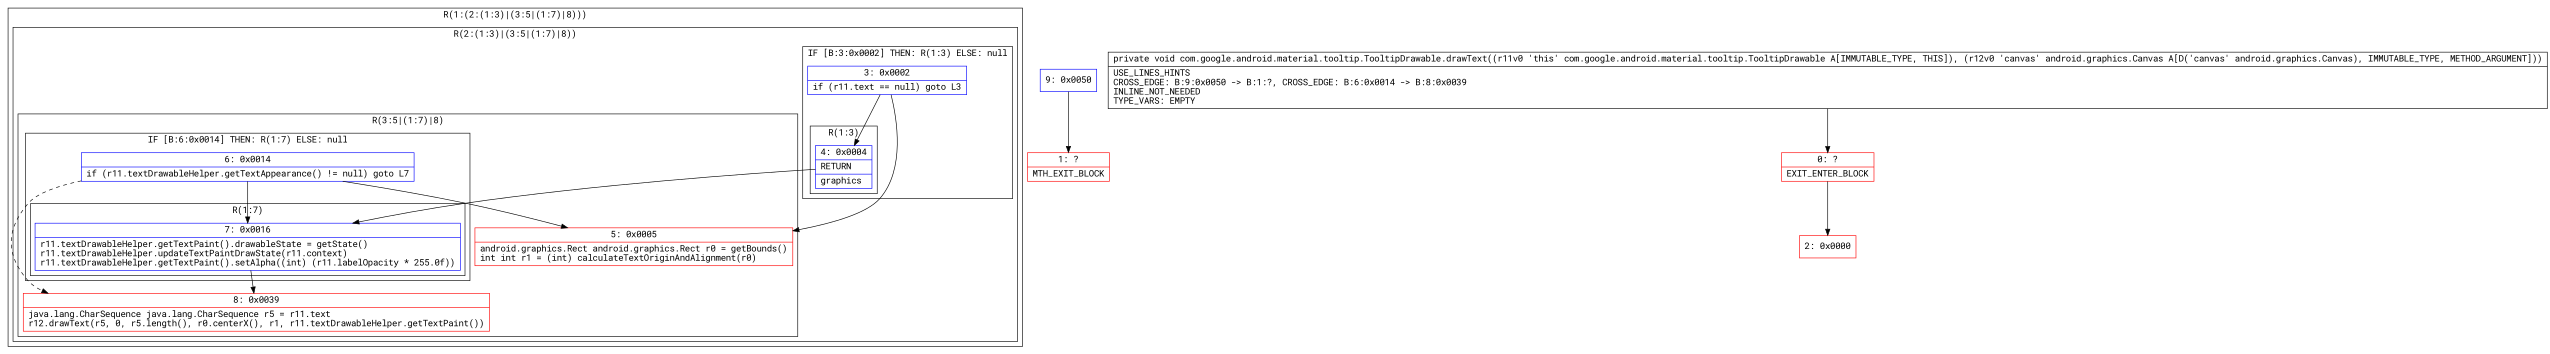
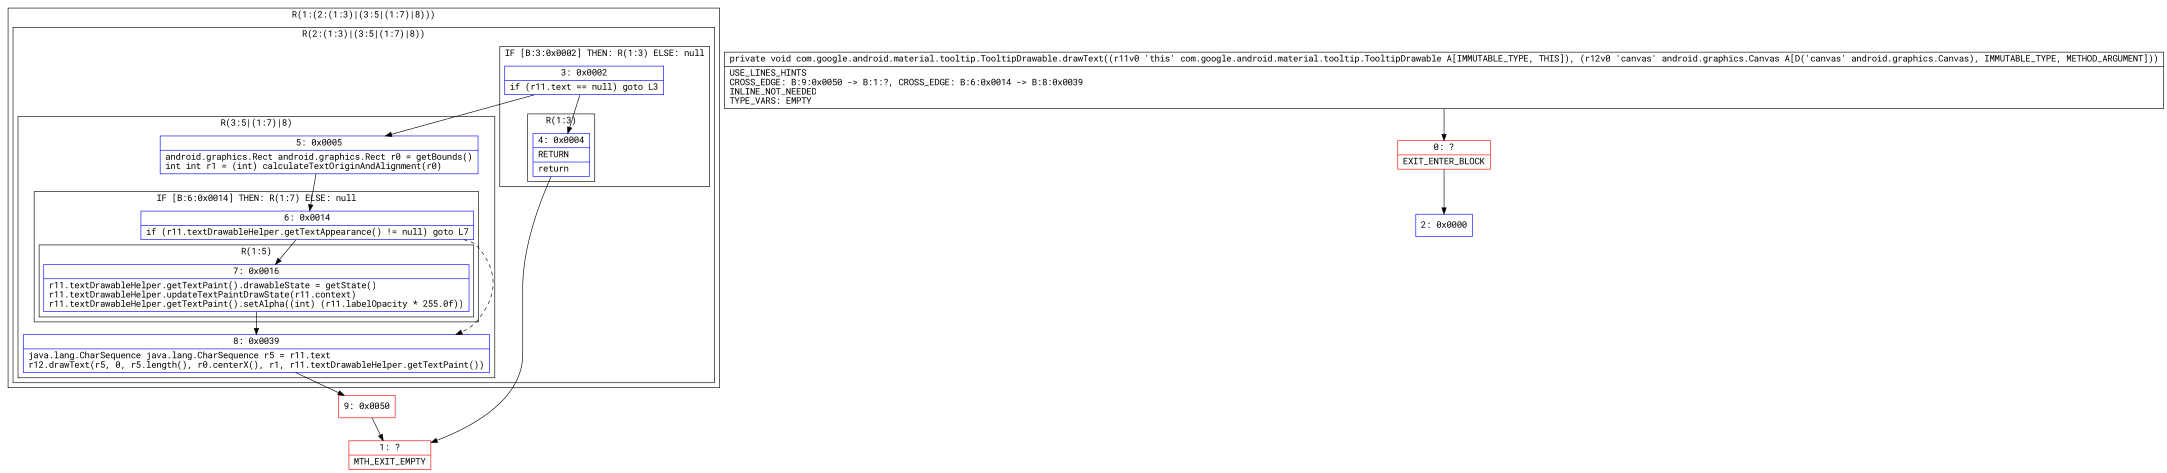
node "9: 0x0050": color blue -> red
node "1: ?": text "MTH_EXIT_BLOCK" -> "MTH_EXIT_EMPTY"
node "4: 0x0004": text "graphics" -> "return"
edge "4: 0x0004" -> "7: 0x0016": now "4: 0x0004" -> "1: ?"
edge "6: 0x0014" -> "5: 0x0005": reversed
cluster "R(1:7)": label "R(1:7)" -> "R(1:5)"
node "5: 0x0005": color red -> blue
node "2: 0x0000": color red -> blue
node "8: 0x0039": color red -> blue
edge "8: 0x0039" -> "9: 0x0050": added
